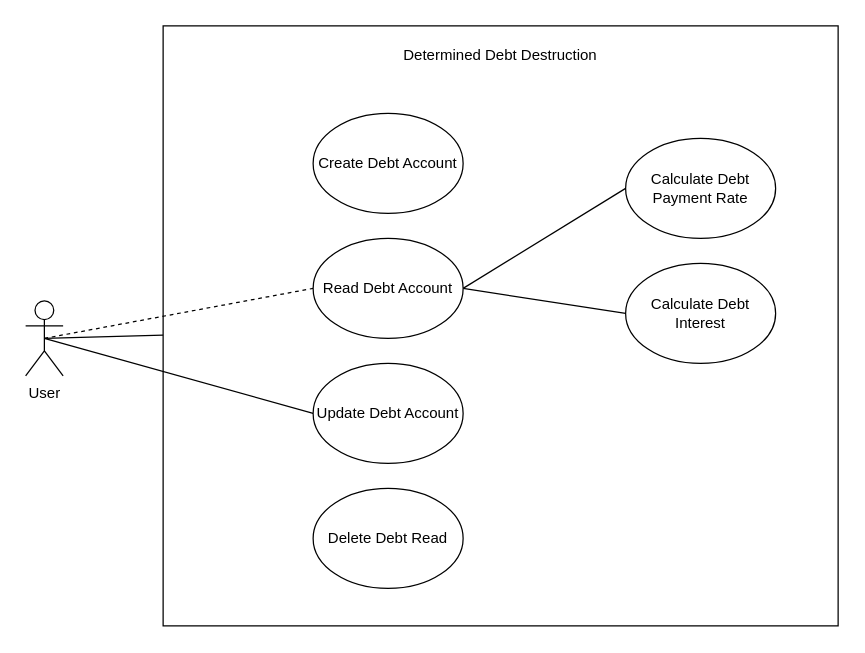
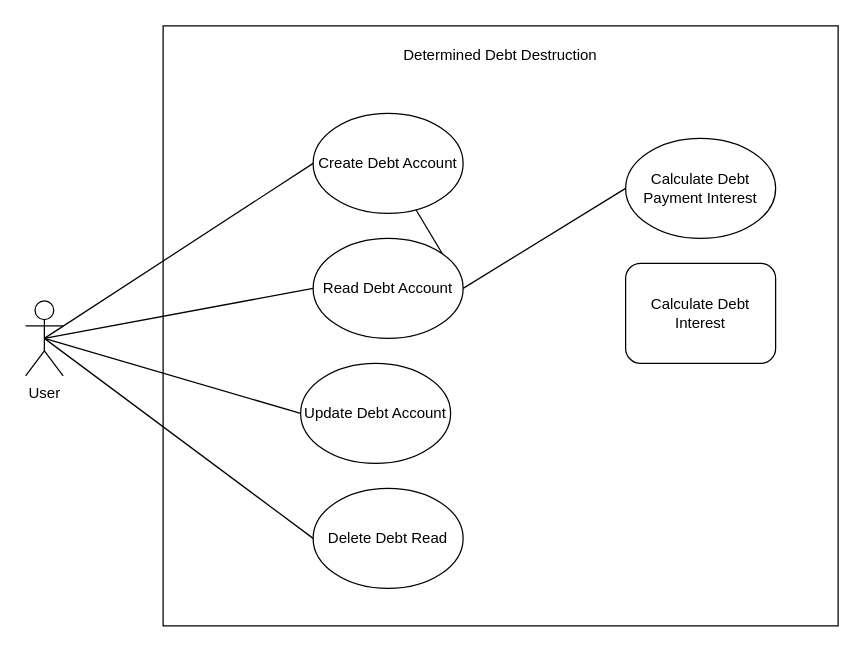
node "Calculate Debt Payment Rate": label "Calculate Debt Payment Rate" -> "Calculate Debt Payment Interest"
edge "Create Debt Account" -- "User": added
edge "Read Debt Account" -- "Calculate Debt Interest": now "Read Debt Account" -- "Create Debt Account"
edge "Read Debt Account" -- "User": style dashed -> solid
node "Calculate Debt Interest": shape ellipse -> rounded rectangle
edge "Determined Debt Destruction" -- "User": now "Delete Debt Read" -- "User"
node "Update Debt Account": moved (388, 413) -> (376, 413)
